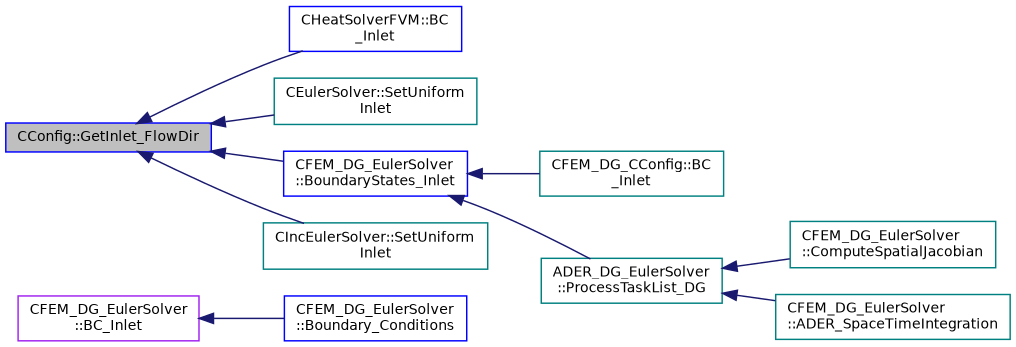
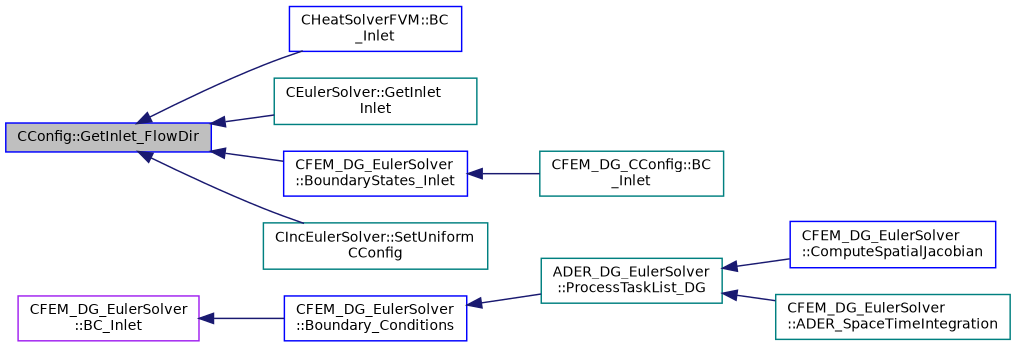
node "CEulerSolver::SetUniform Inlet": label "CEulerSolver::SetUniform Inlet" -> "CEulerSolver::GetInlet Inlet"
edge "ADER_DG_EulerSolver ::ProcessTaskList_DG" -> "CFEM_DG_EulerSolver ::BoundaryStates_Inlet": now "ADER_DG_EulerSolver ::ProcessTaskList_DG" -> "CFEM_DG_EulerSolver ::Boundary_Conditions"
node "CFEM_DG_EulerSolver ::ComputeSpatialJacobian": color teal -> blue
node "CIncEulerSolver::SetUniform Inlet": label "CIncEulerSolver::SetUniform Inlet" -> "CIncEulerSolver::SetUniform CConfig"
